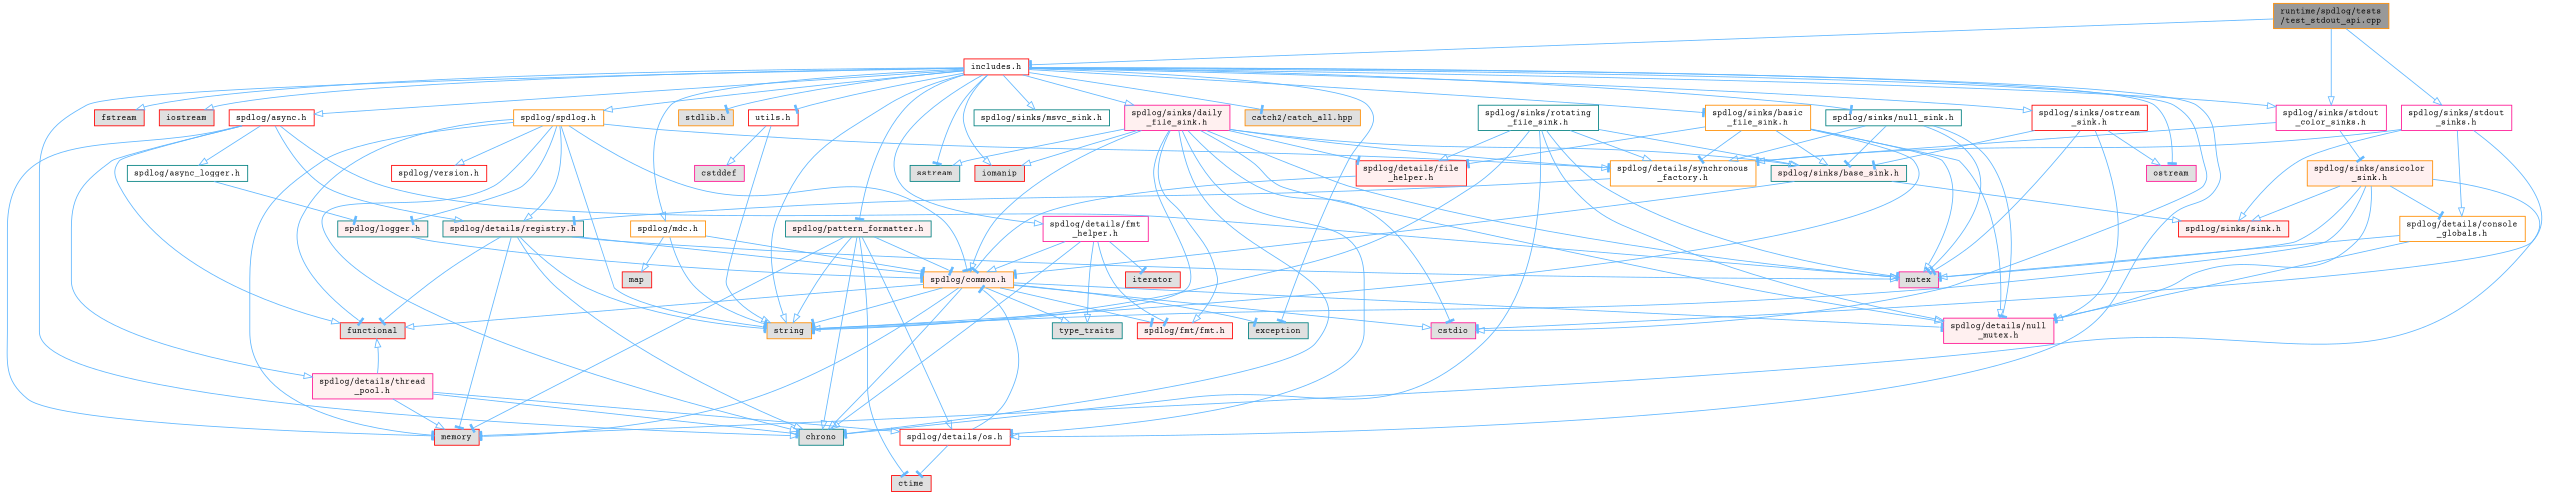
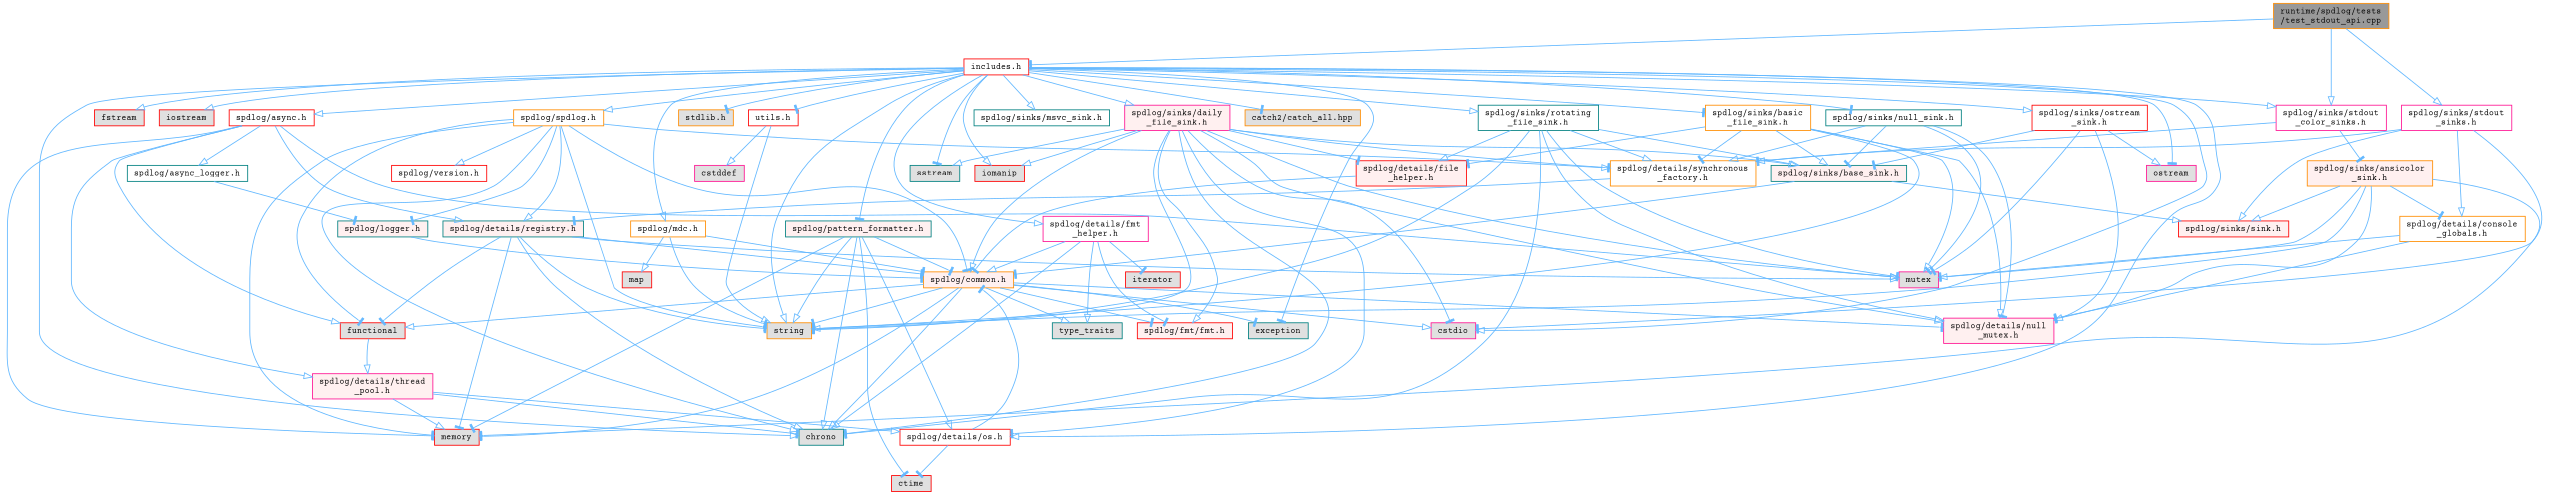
edge "includes.h" -> "spdlog/sinks/rotating _file_sink.h": added
edge "spdlog/details/thread _pool.h" -> "functional": reversed
